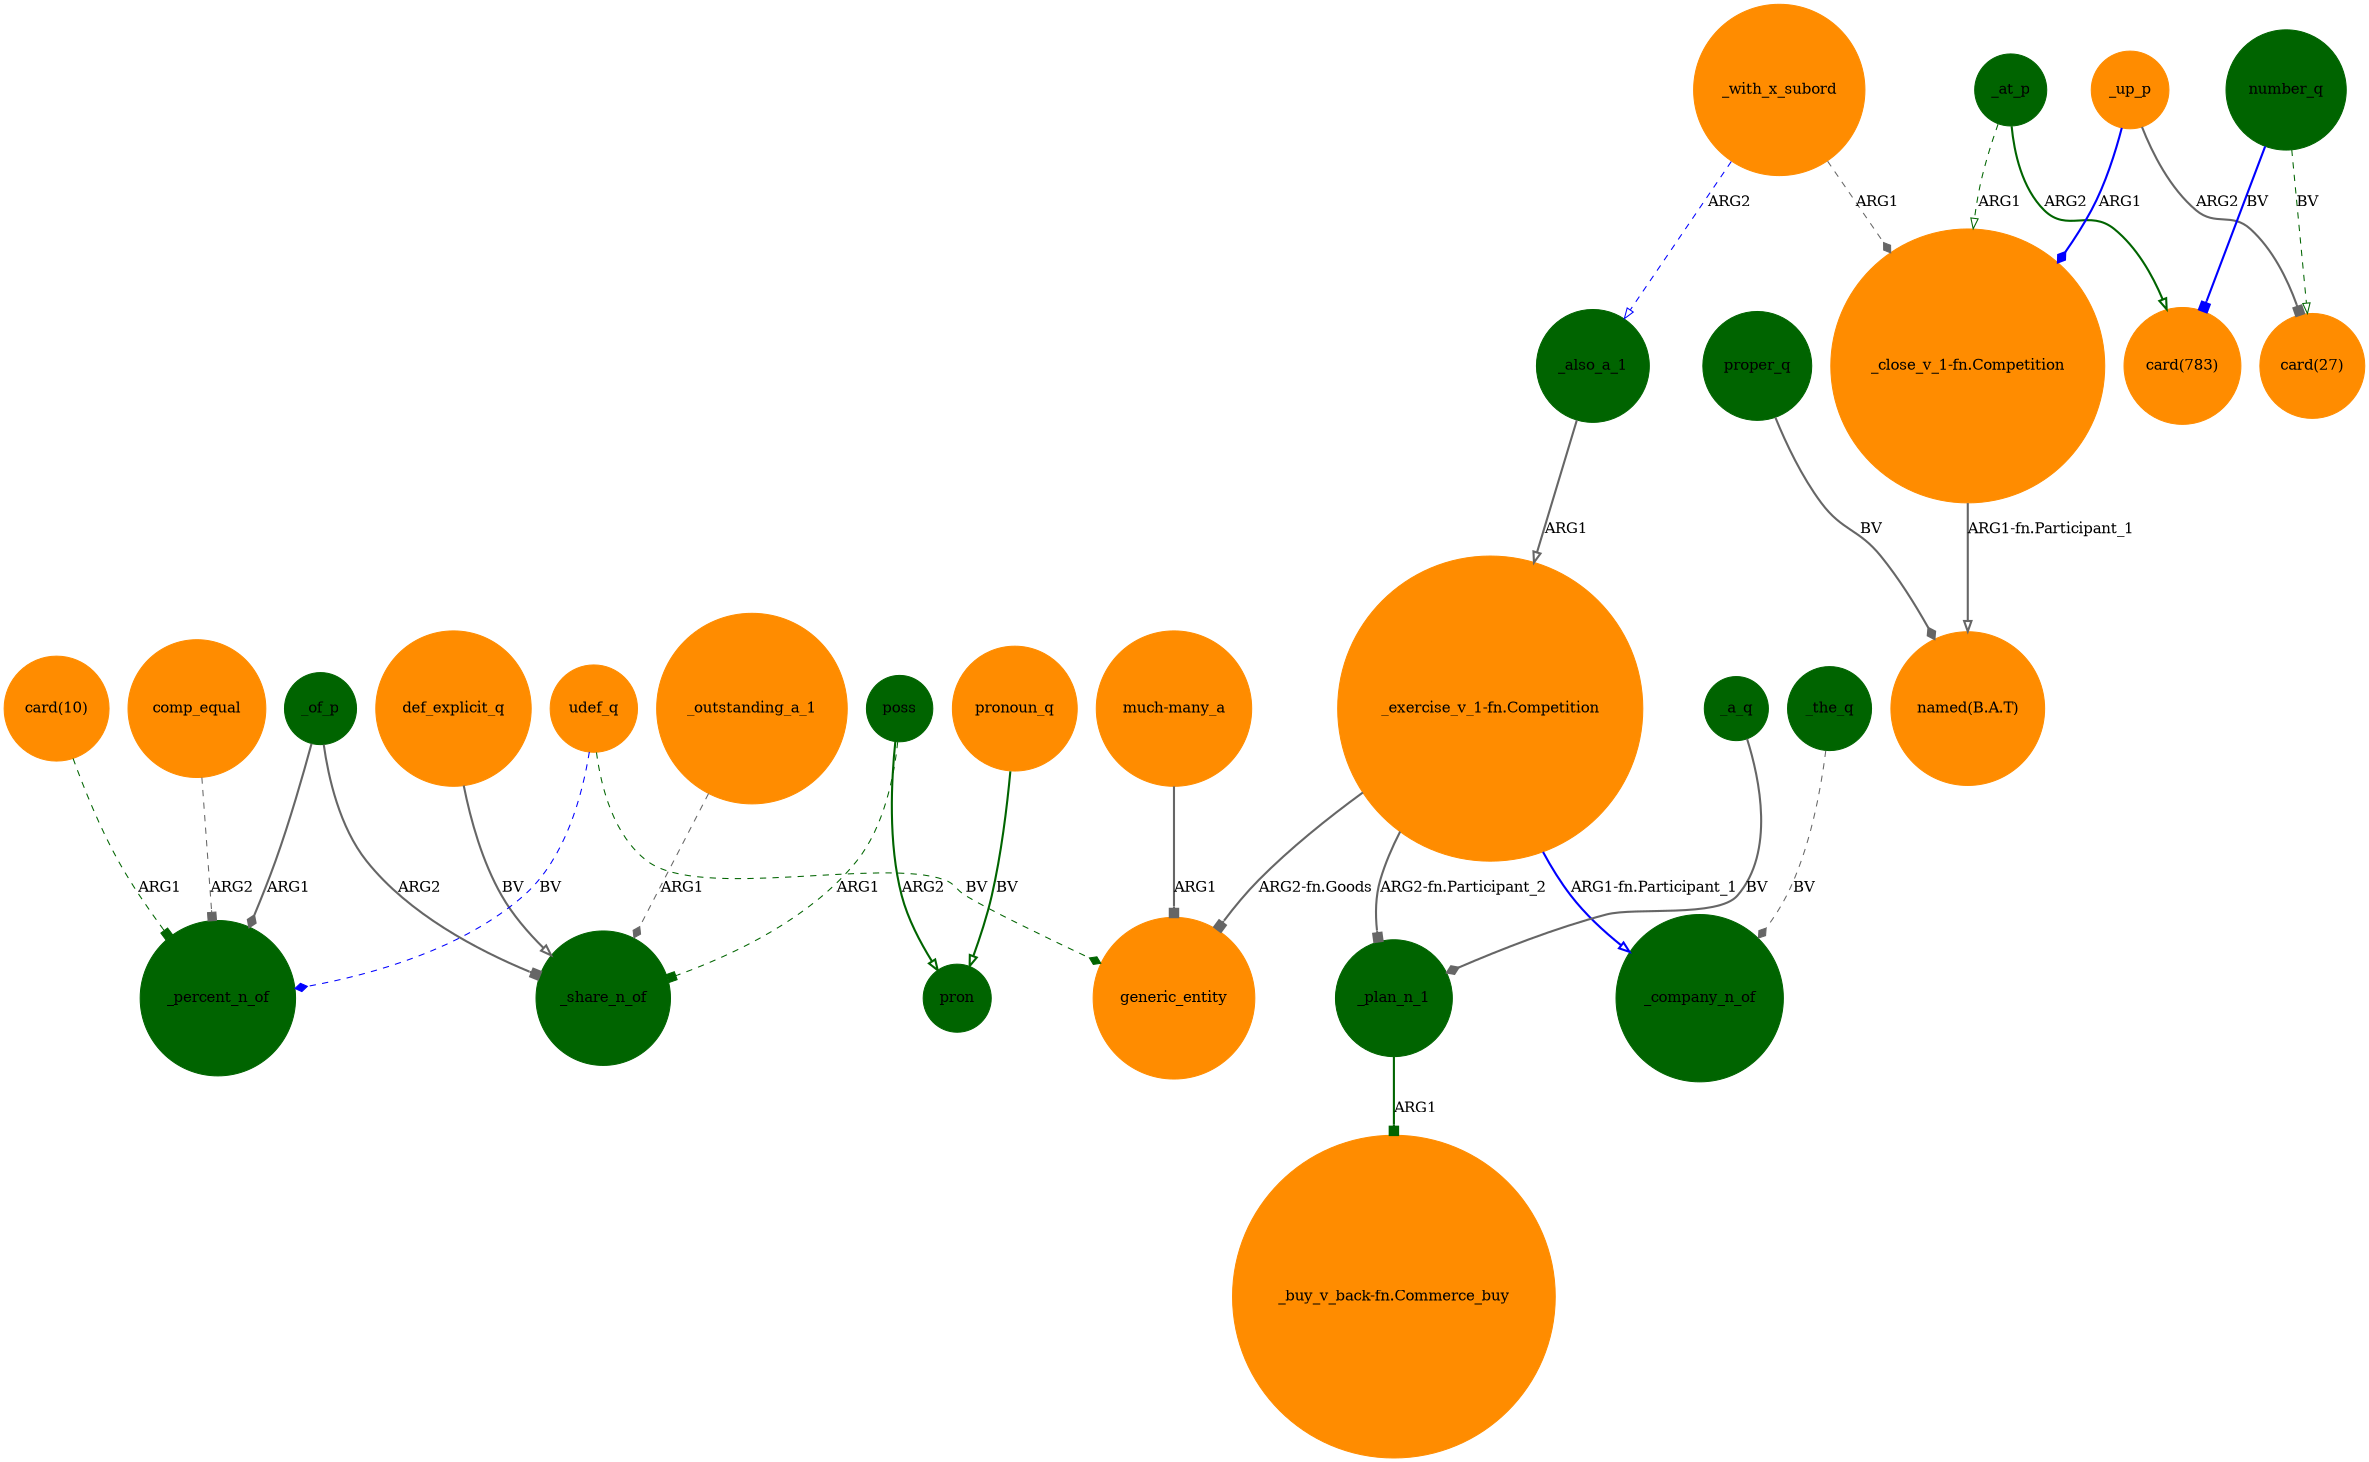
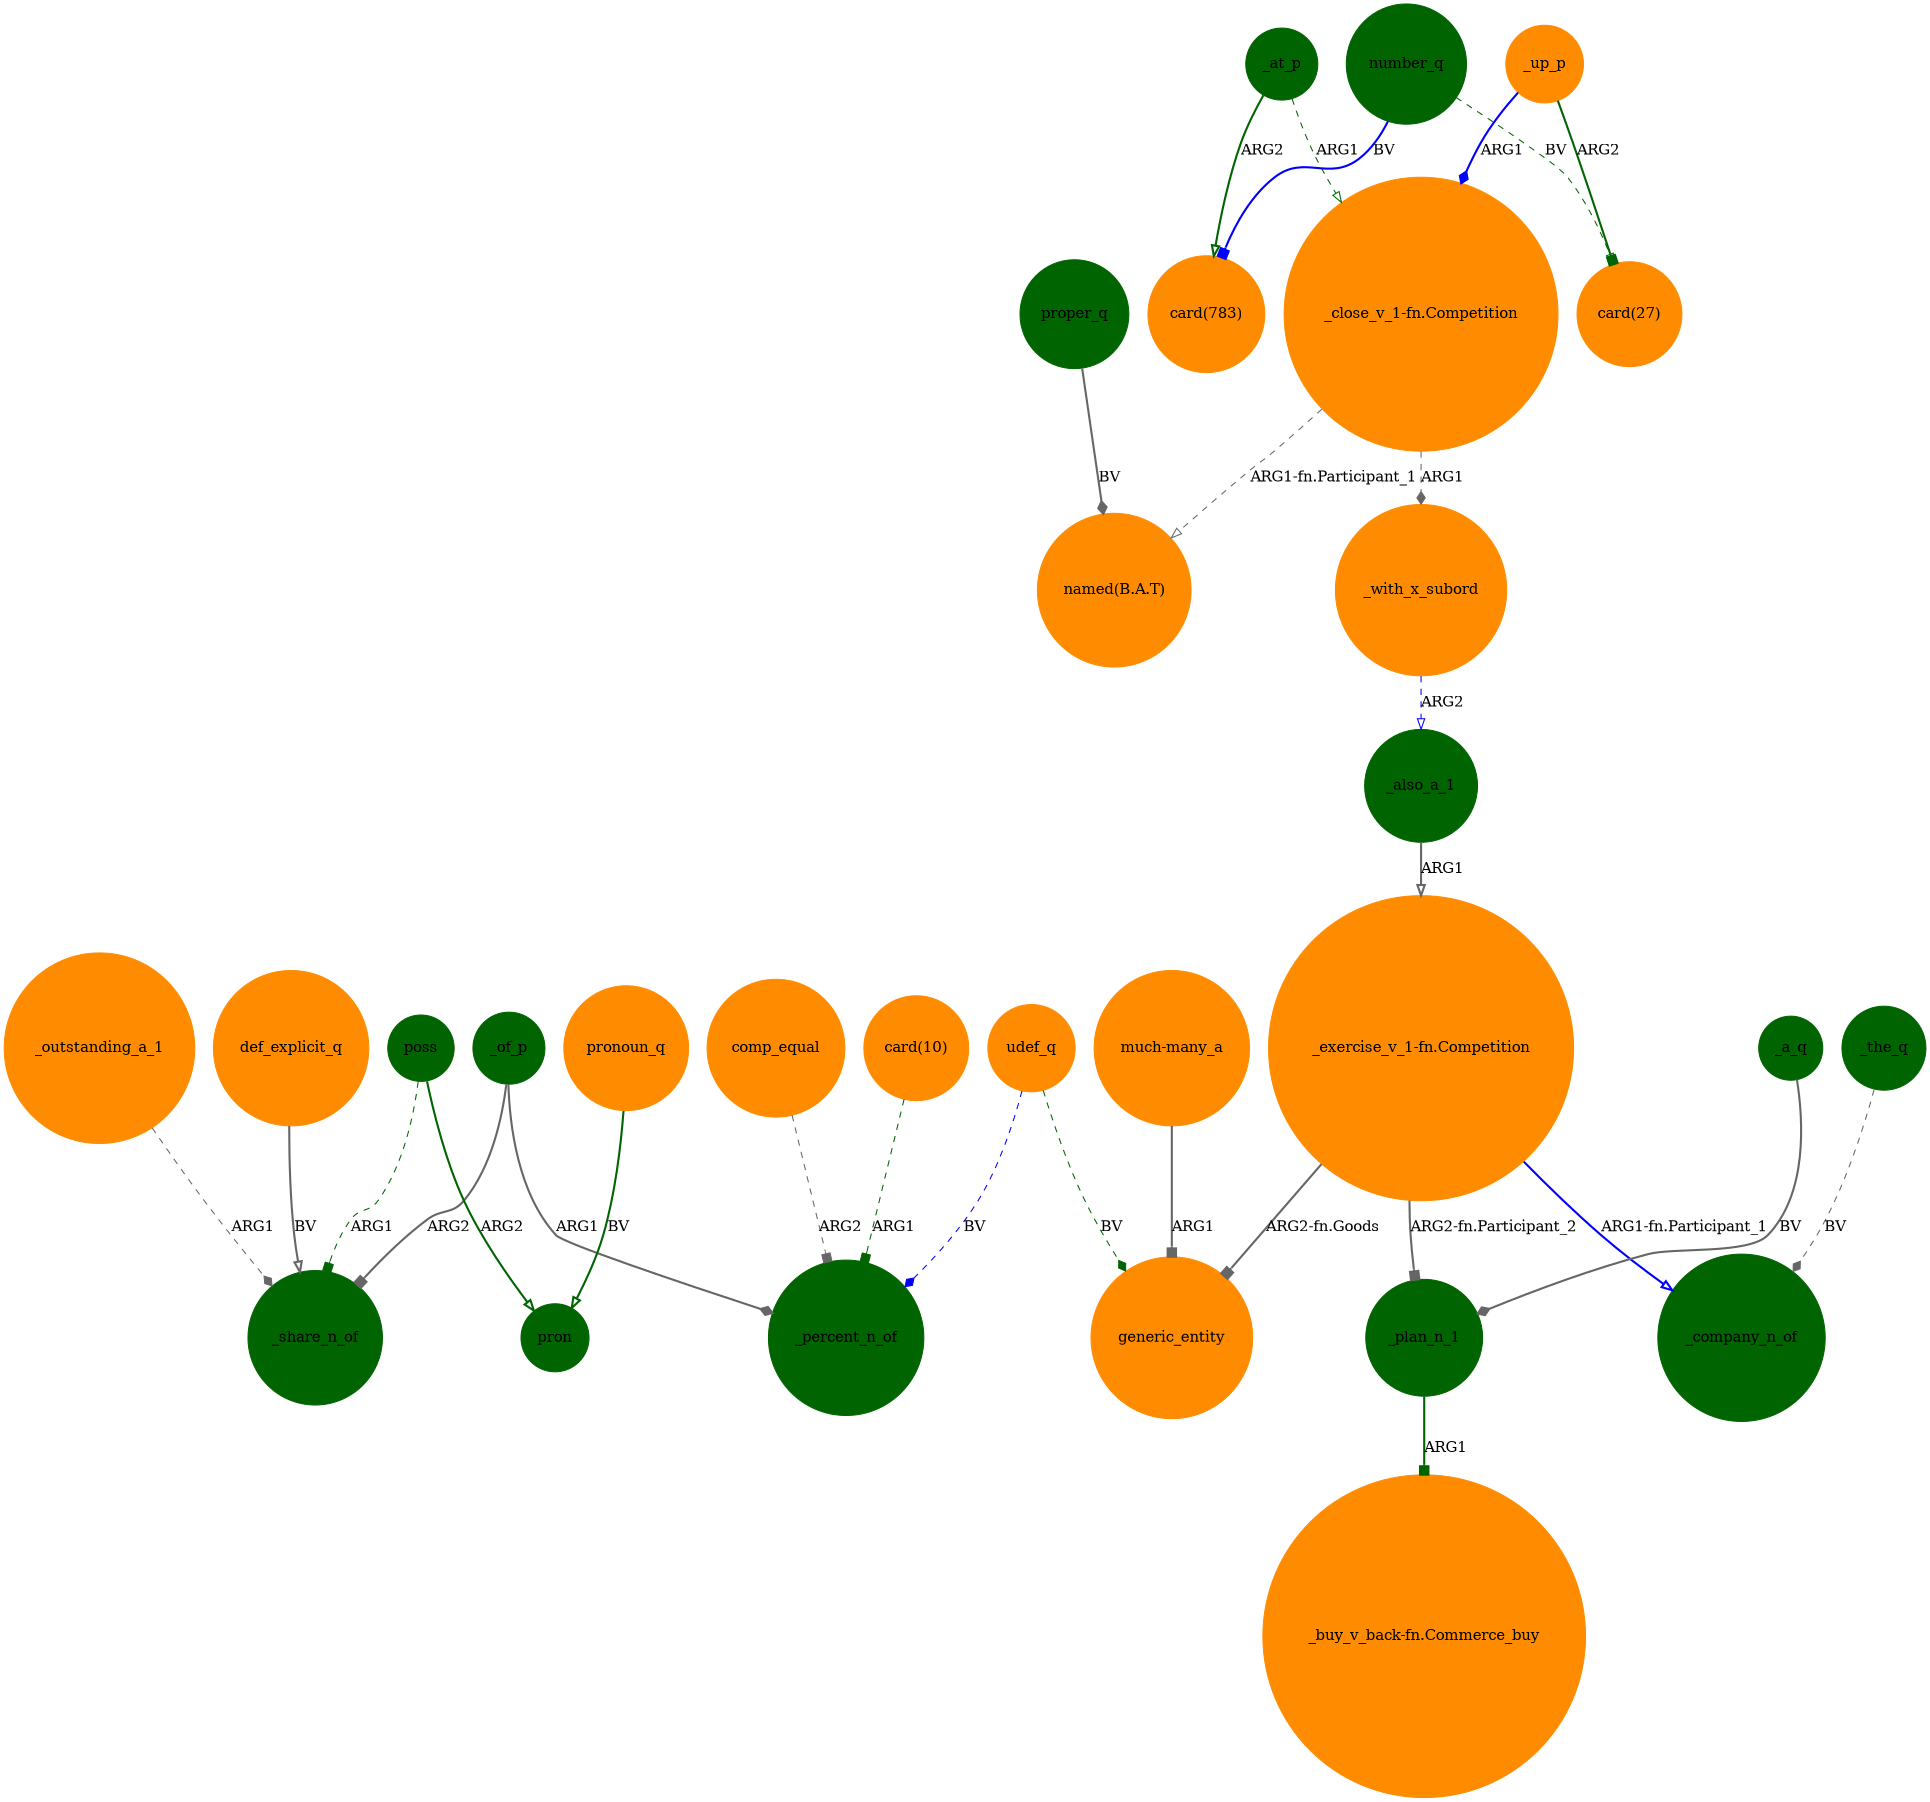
edge "_with_x_subord" -> "_close_v_1-fn.Competition": reversed
edge "_up_p" -> "card(27)": color gray40 -> darkgreen
edge "_close_v_1-fn.Competition" -> "named(B.A.T)": style bold -> dashed
